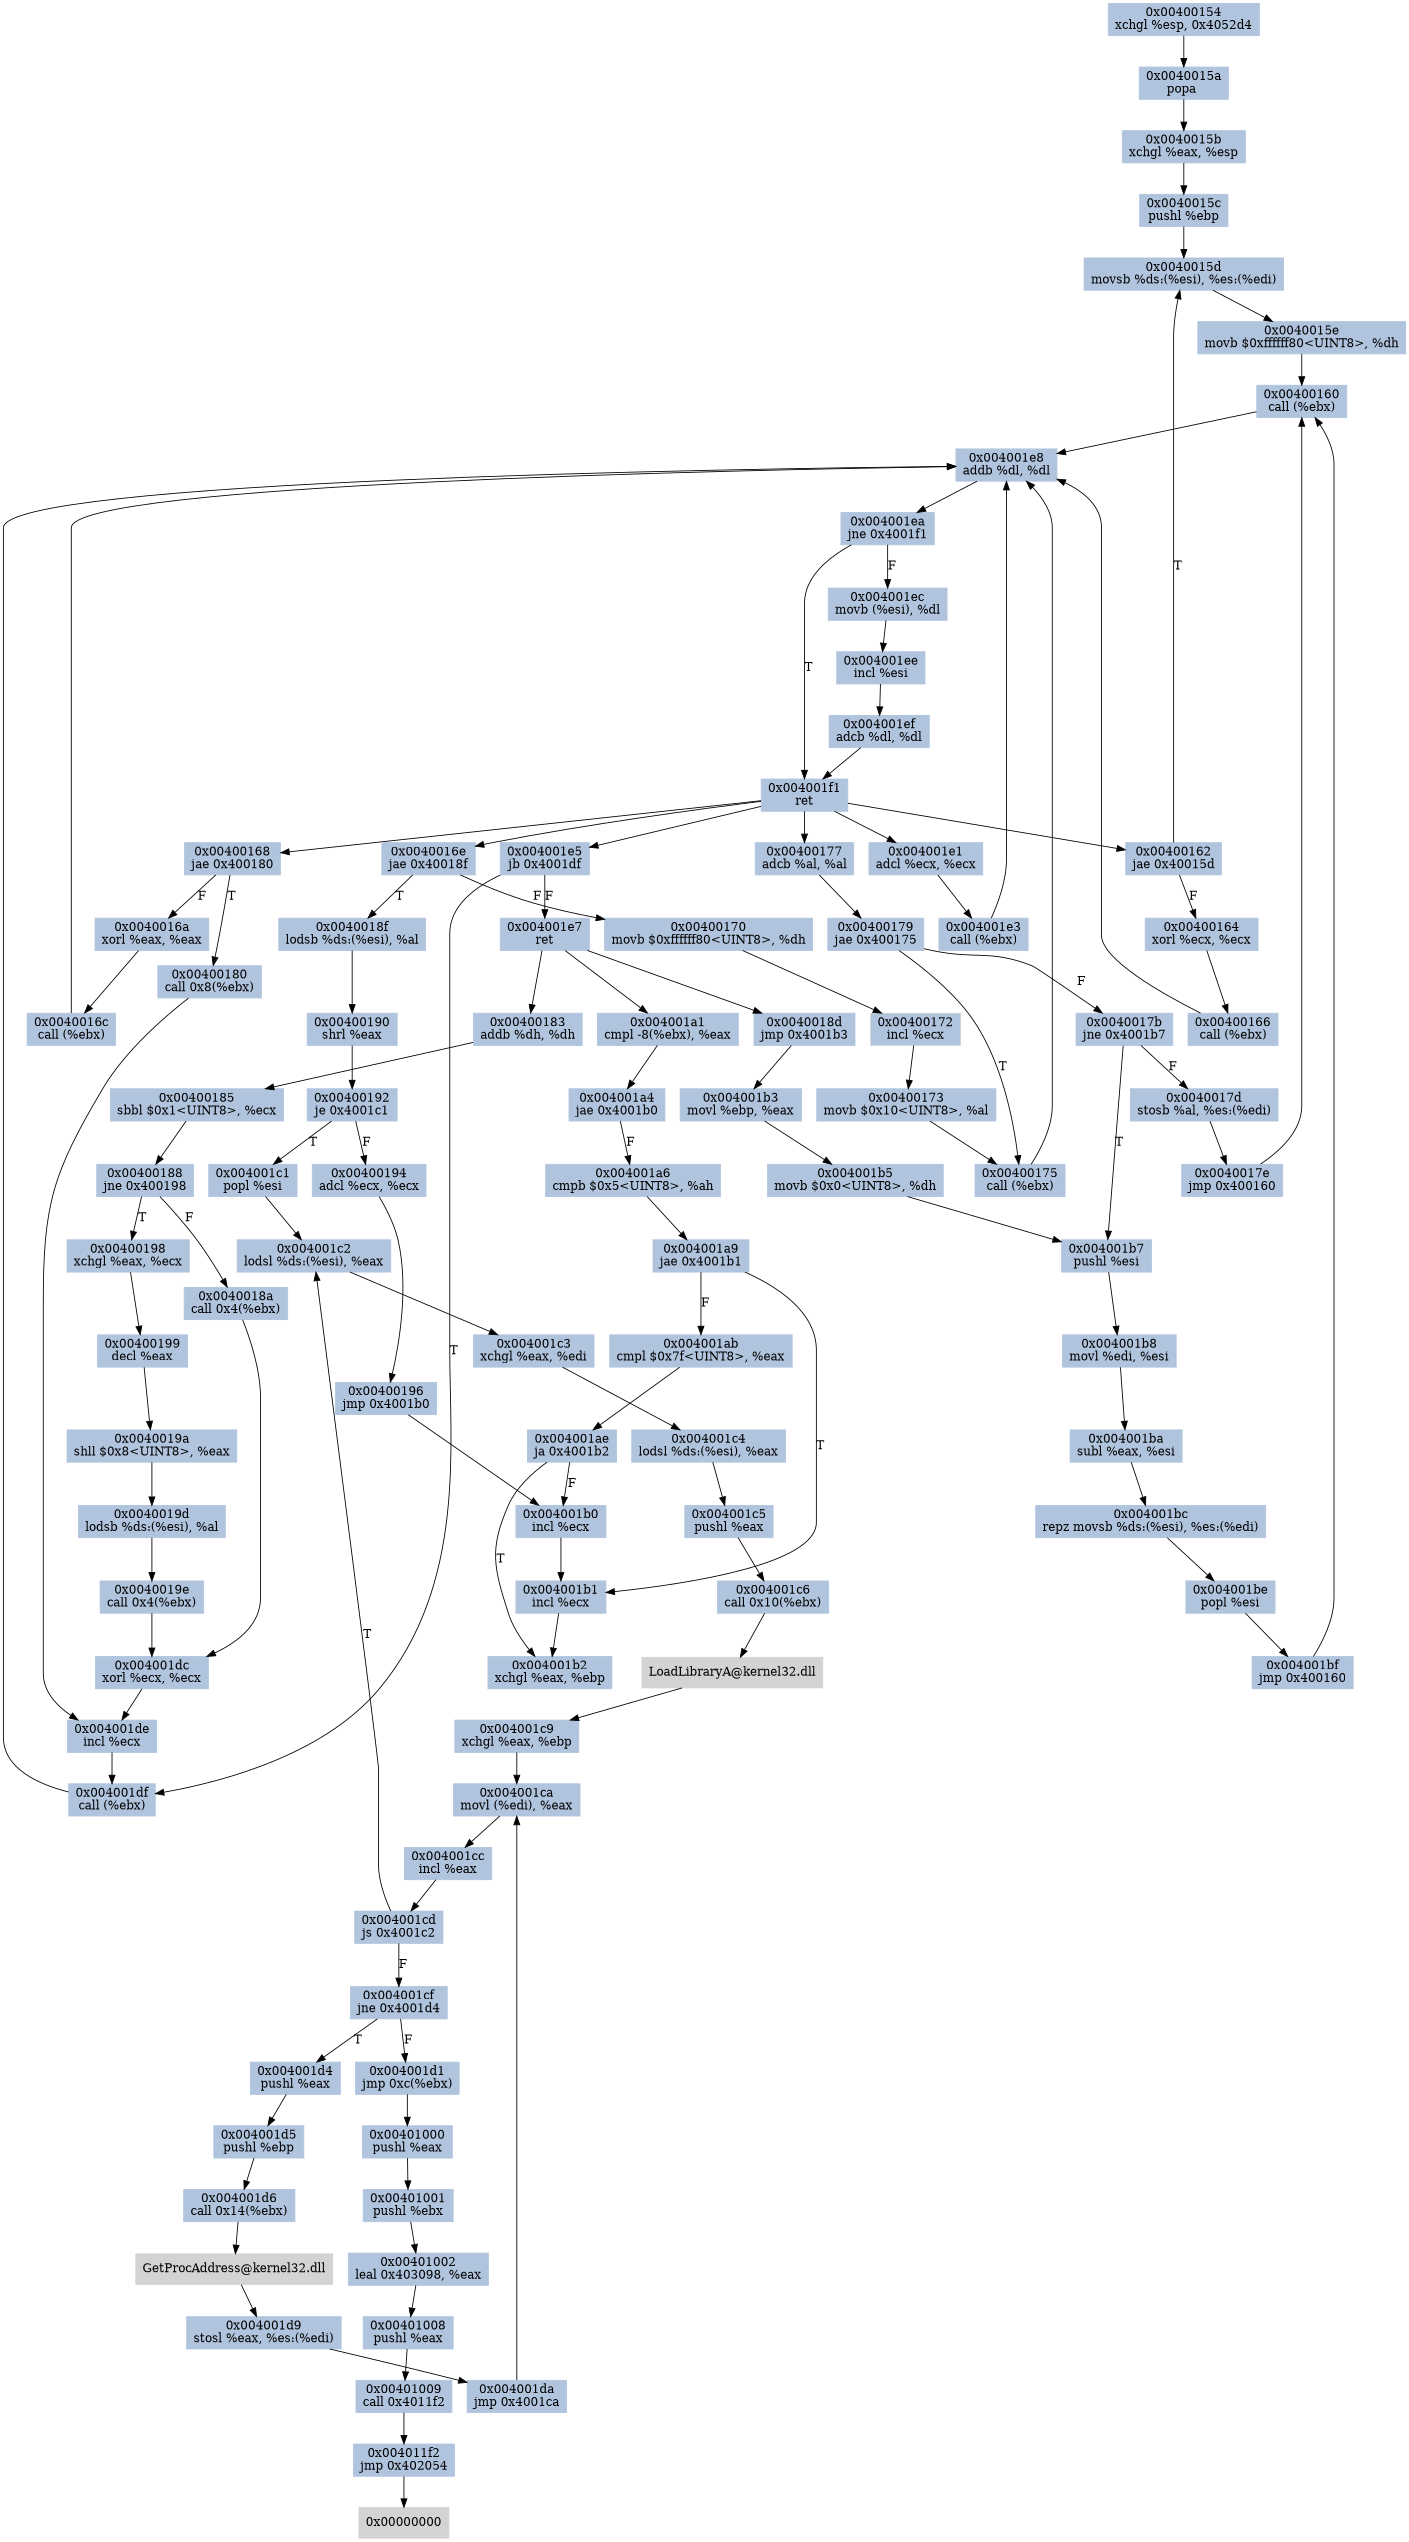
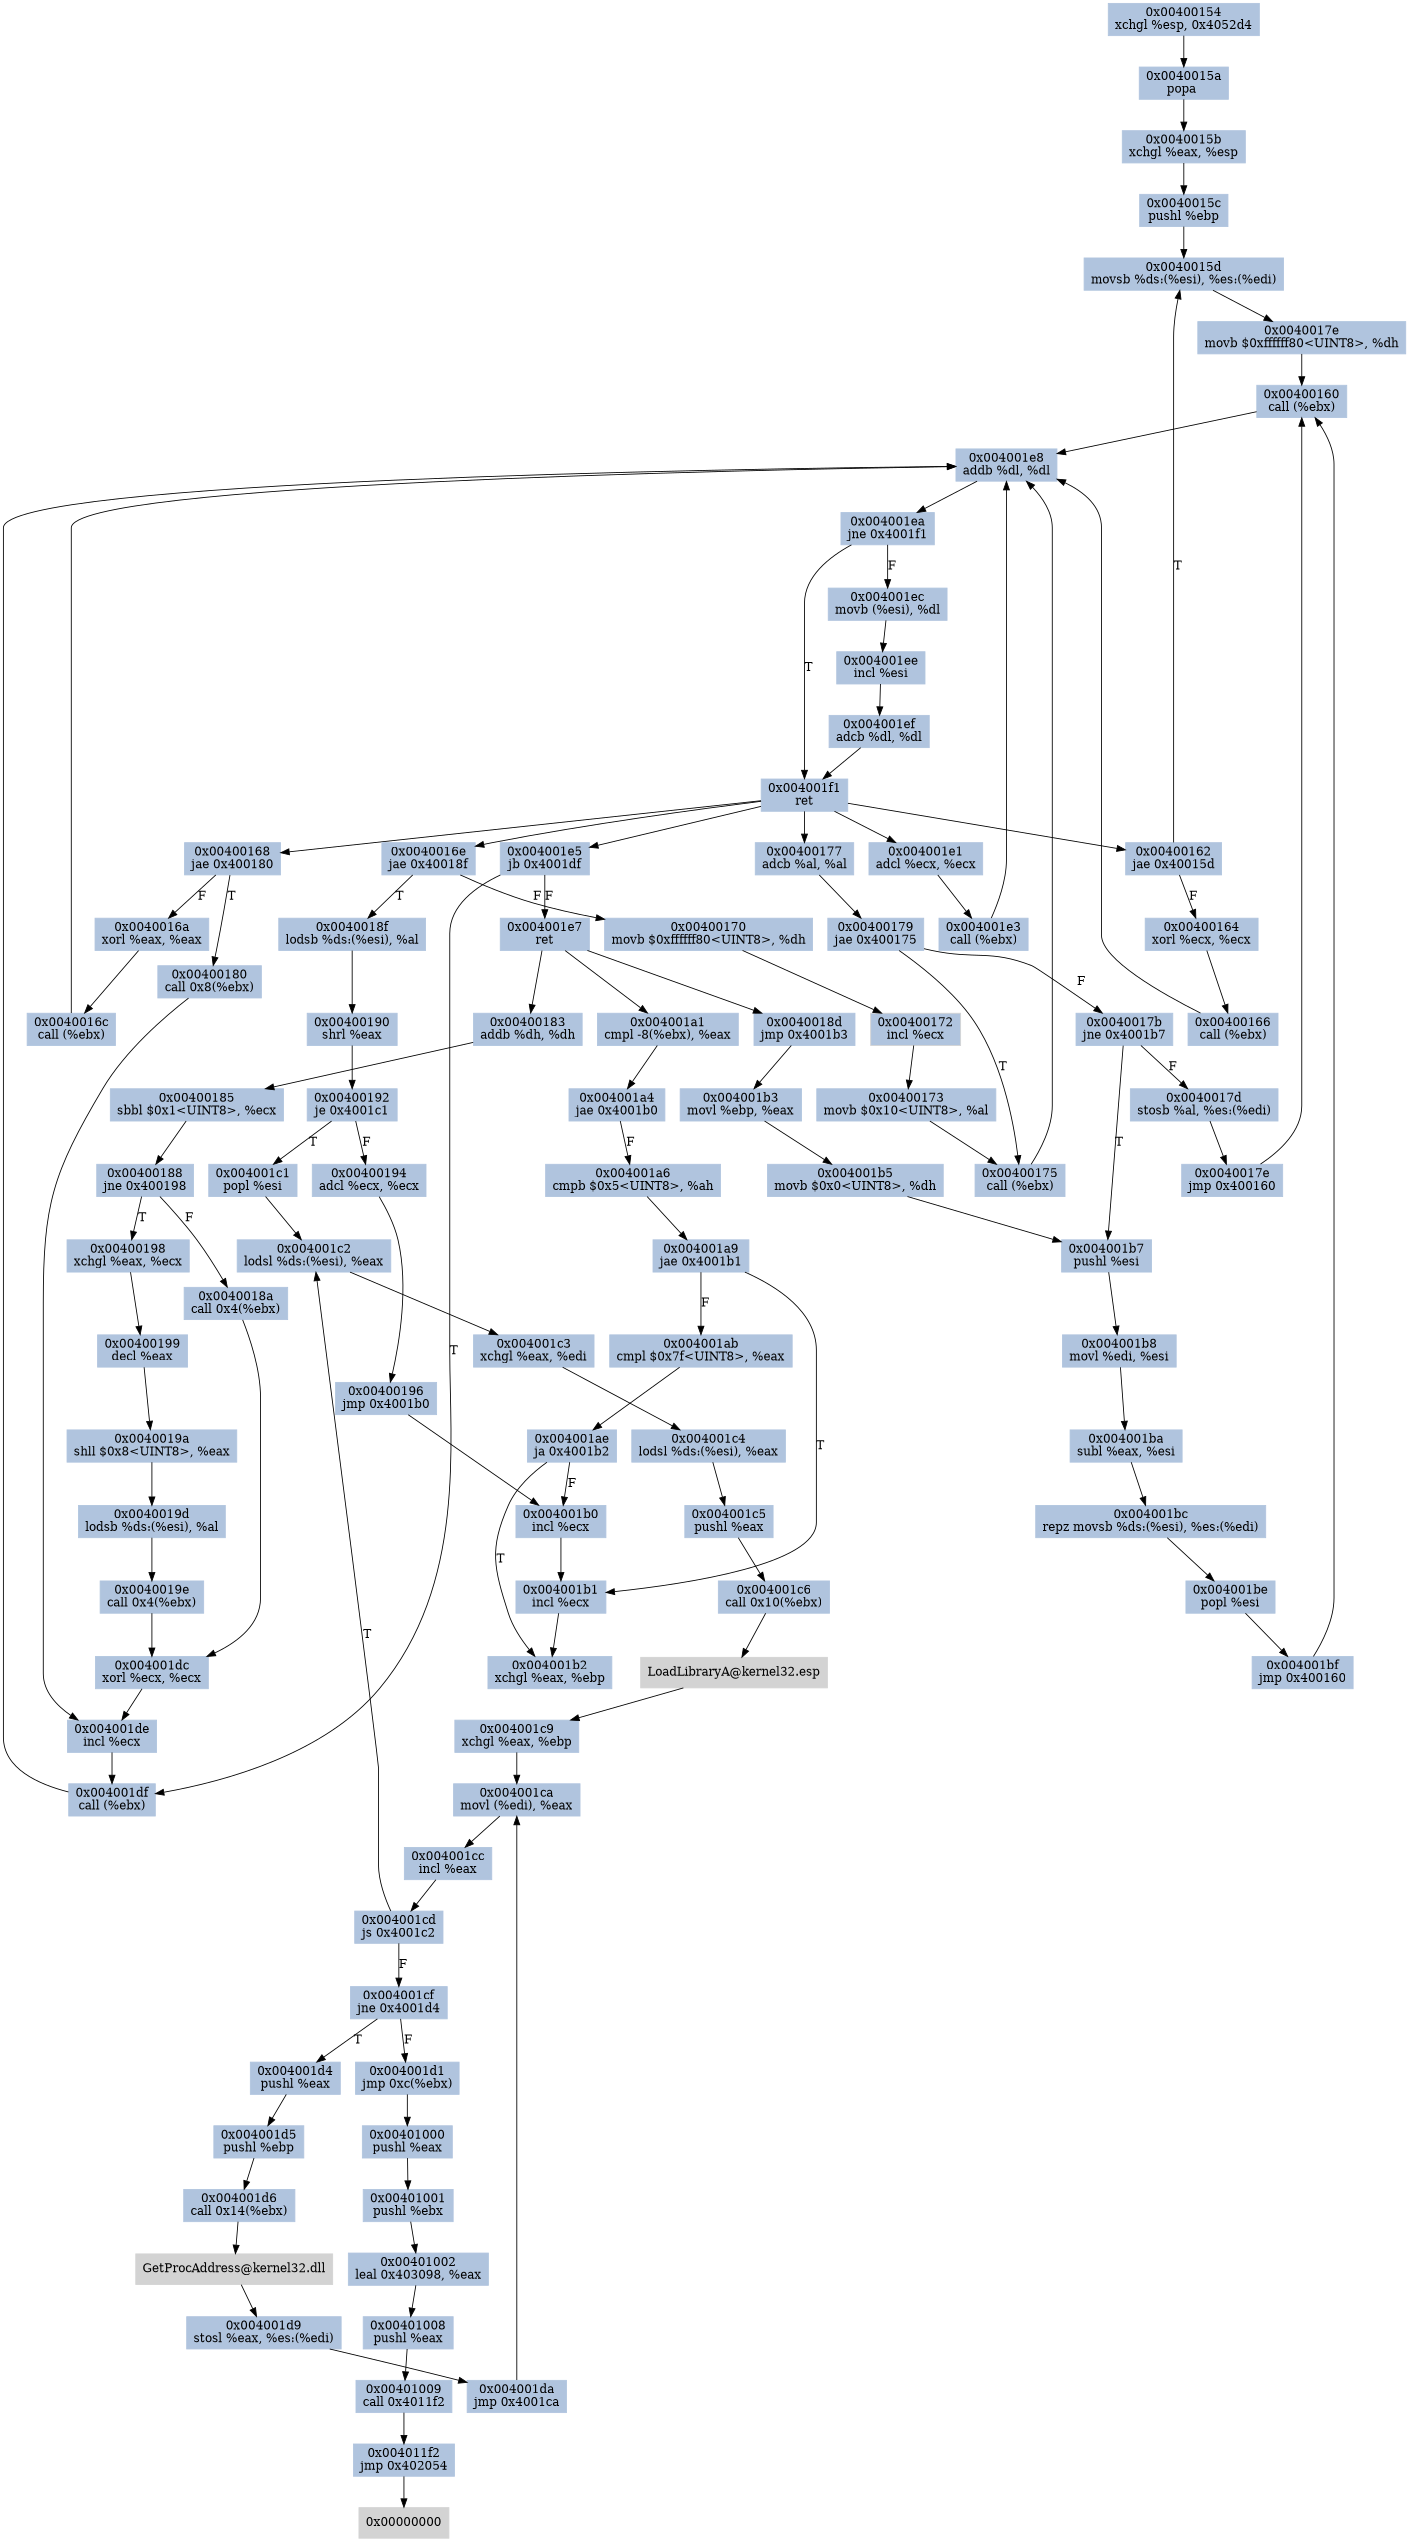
node "0x0040015e movb $0xffffff80<UINT8>, %dh": label "0x0040015e movb $0xffffff80<UINT8>, %dh" -> "0x0040017e movb $0xffffff80<UINT8>, %dh"
node "LoadLibraryA@kernel32.dll": label "LoadLibraryA@kernel32.dll" -> "LoadLibraryA@kernel32.esp"
